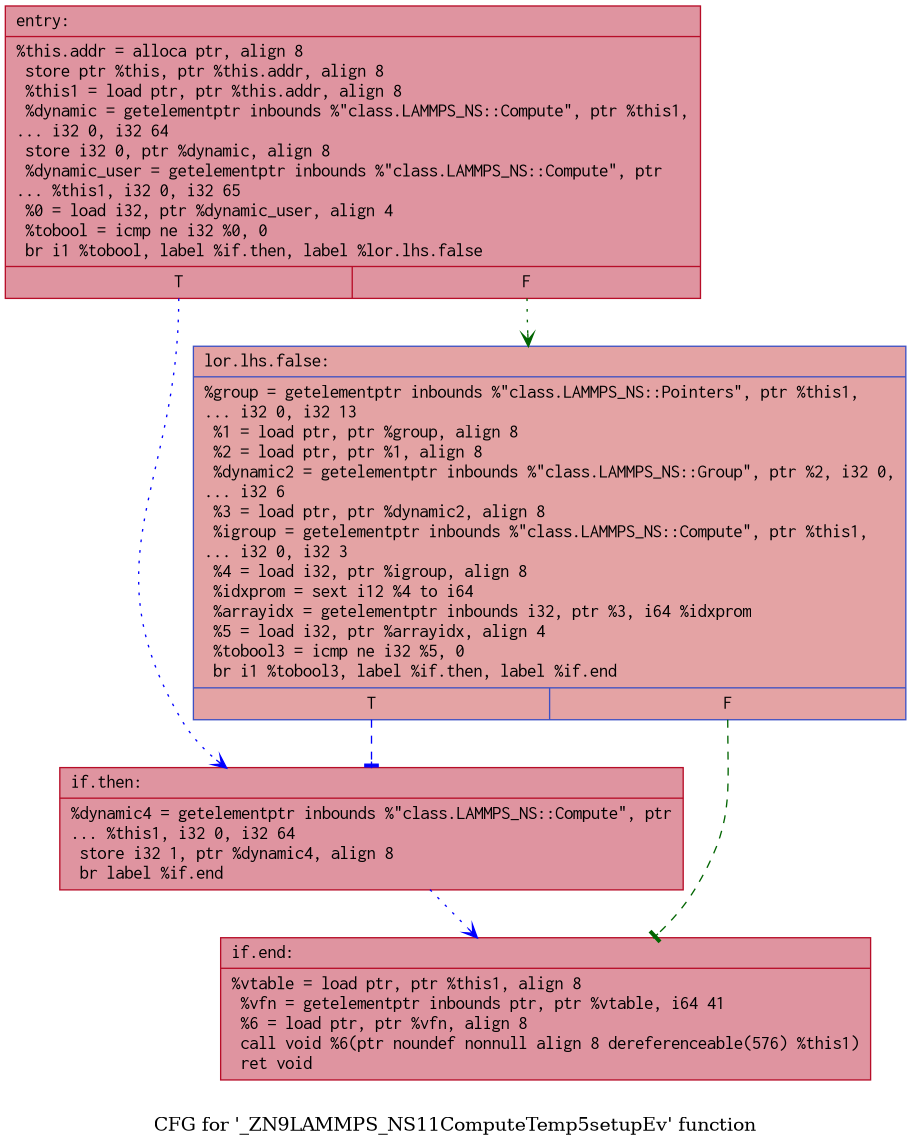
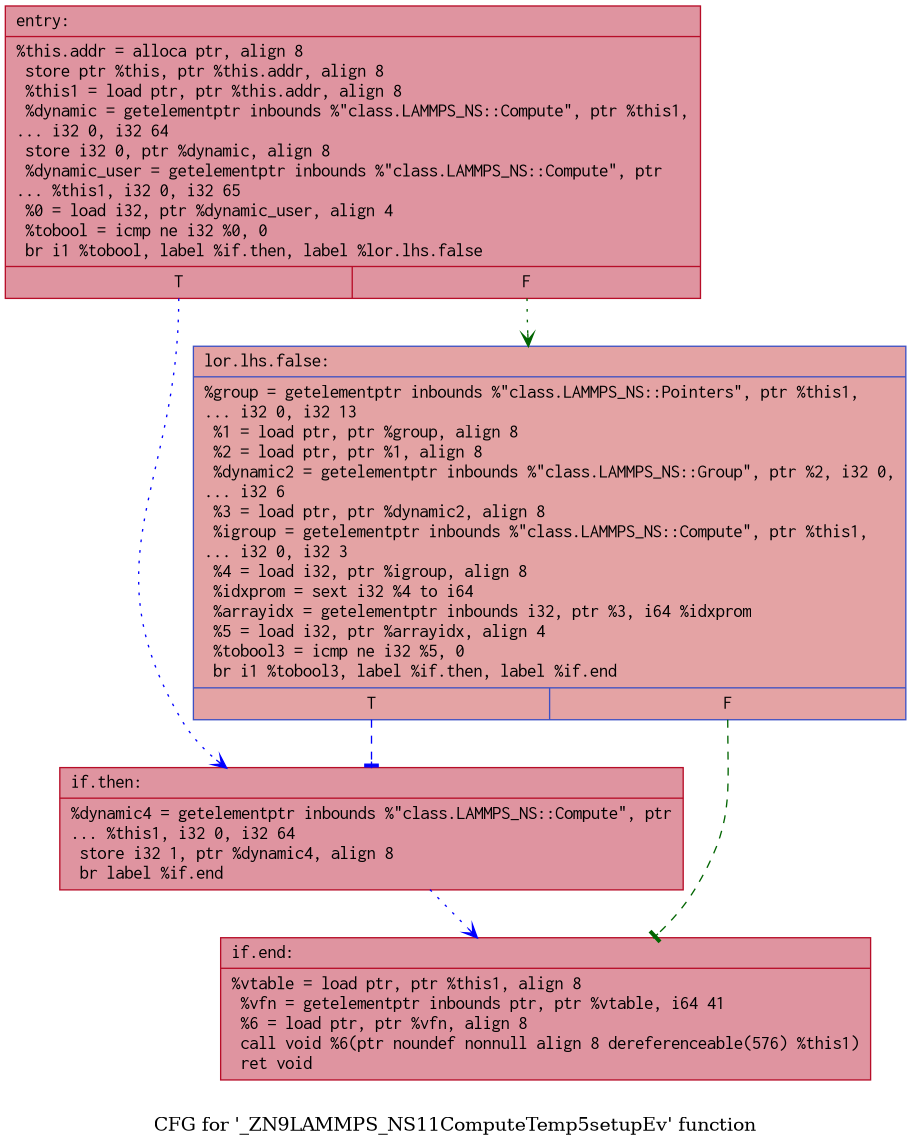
node "lor.lhs.false:": text "%idxprom = sext i12 %4 to i64" -> "%idxprom = sext i32 %4 to i64"
